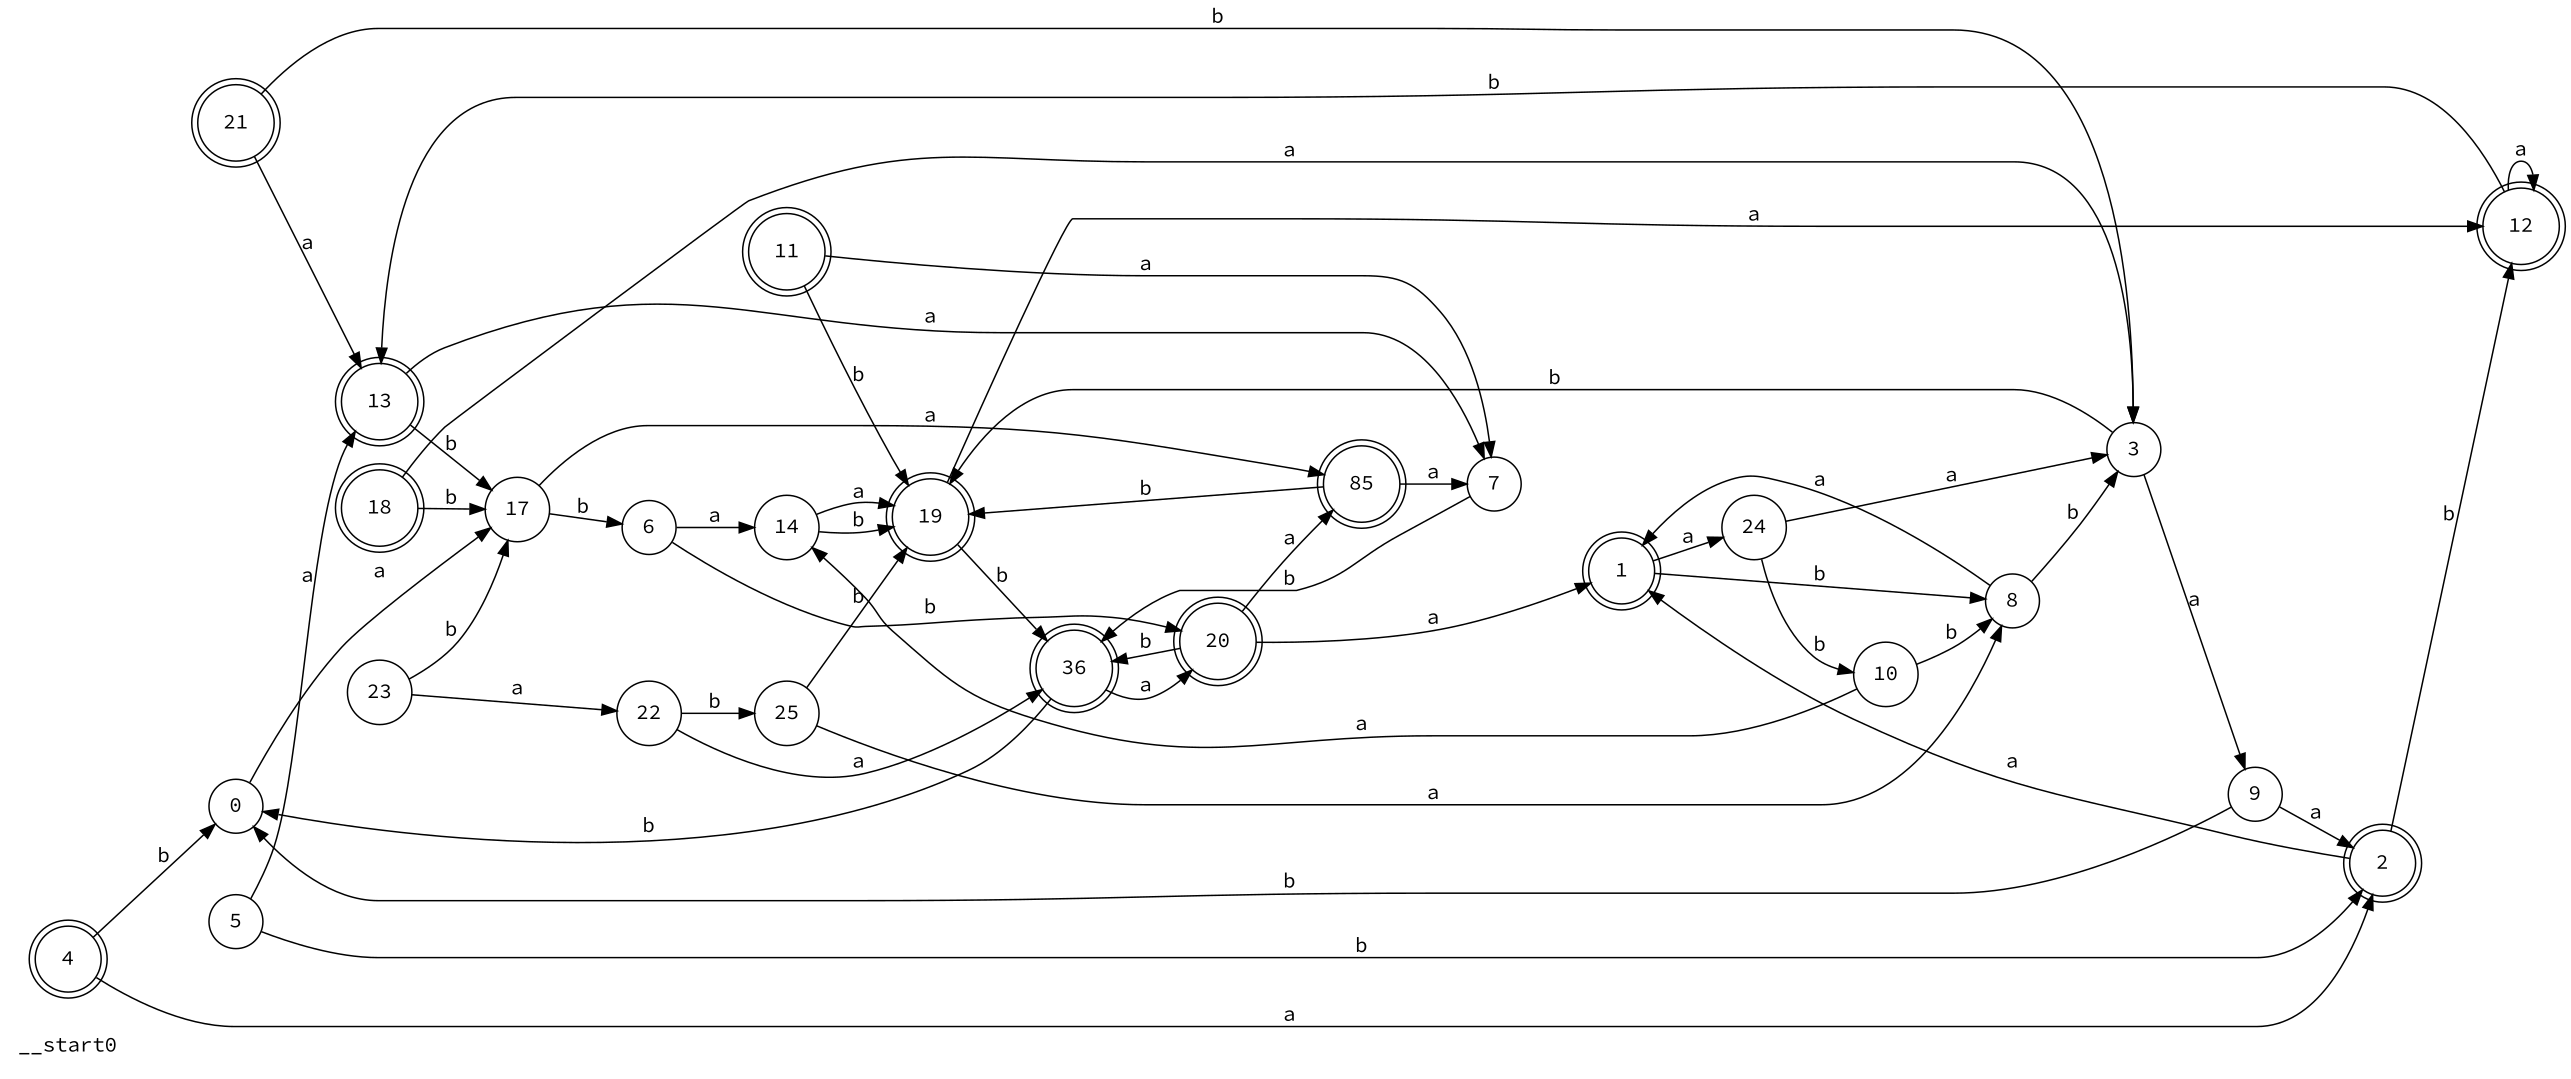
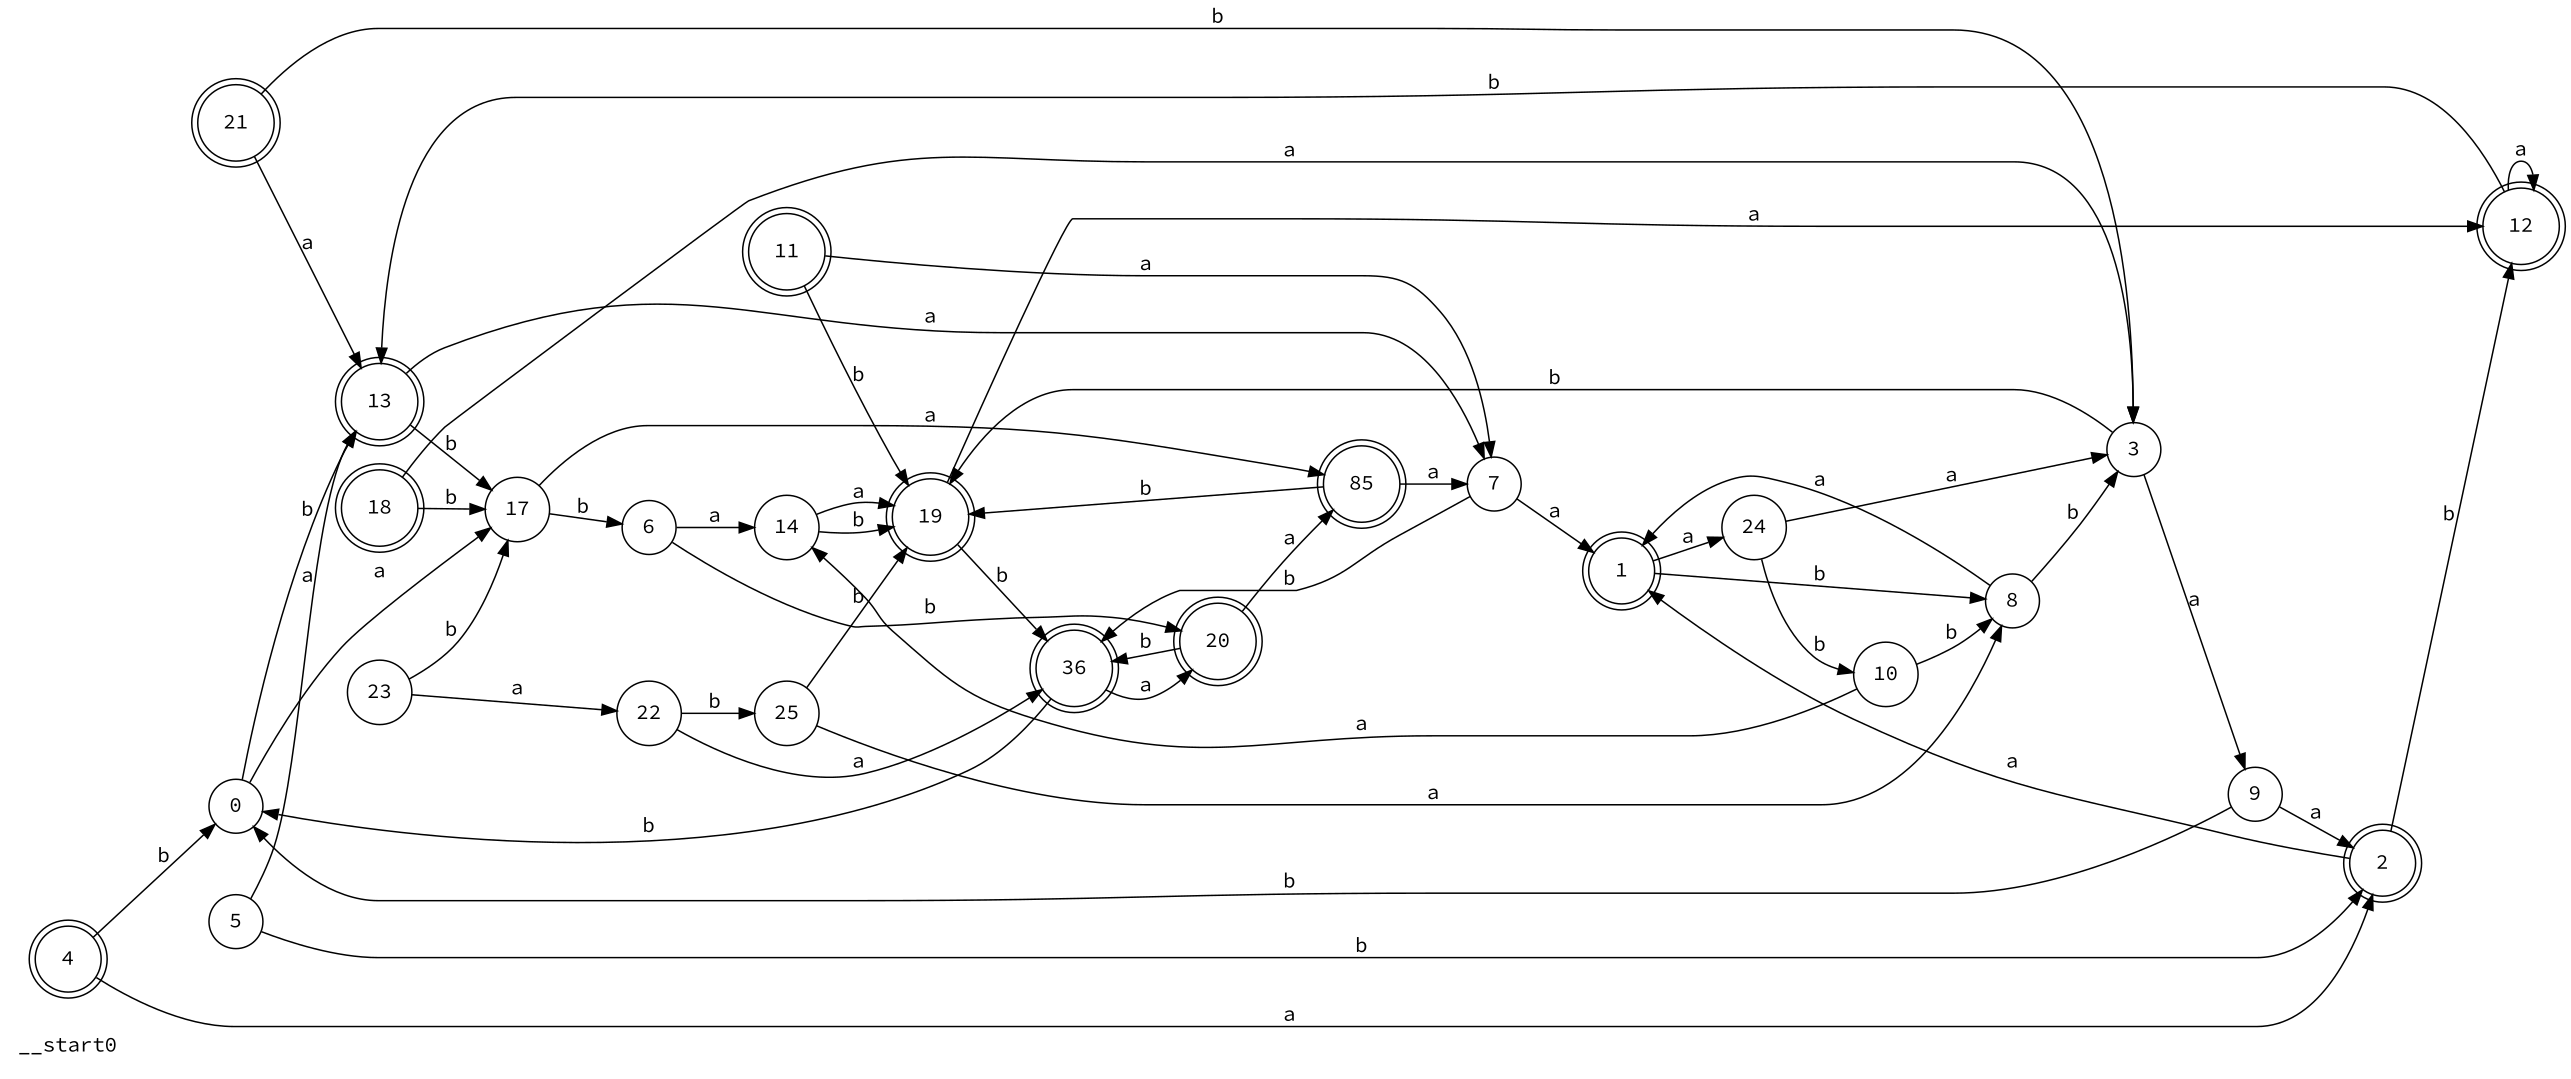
edge "0" -> "13": added, label "b"
edge "20" -> "1": now "7" -> "1"
